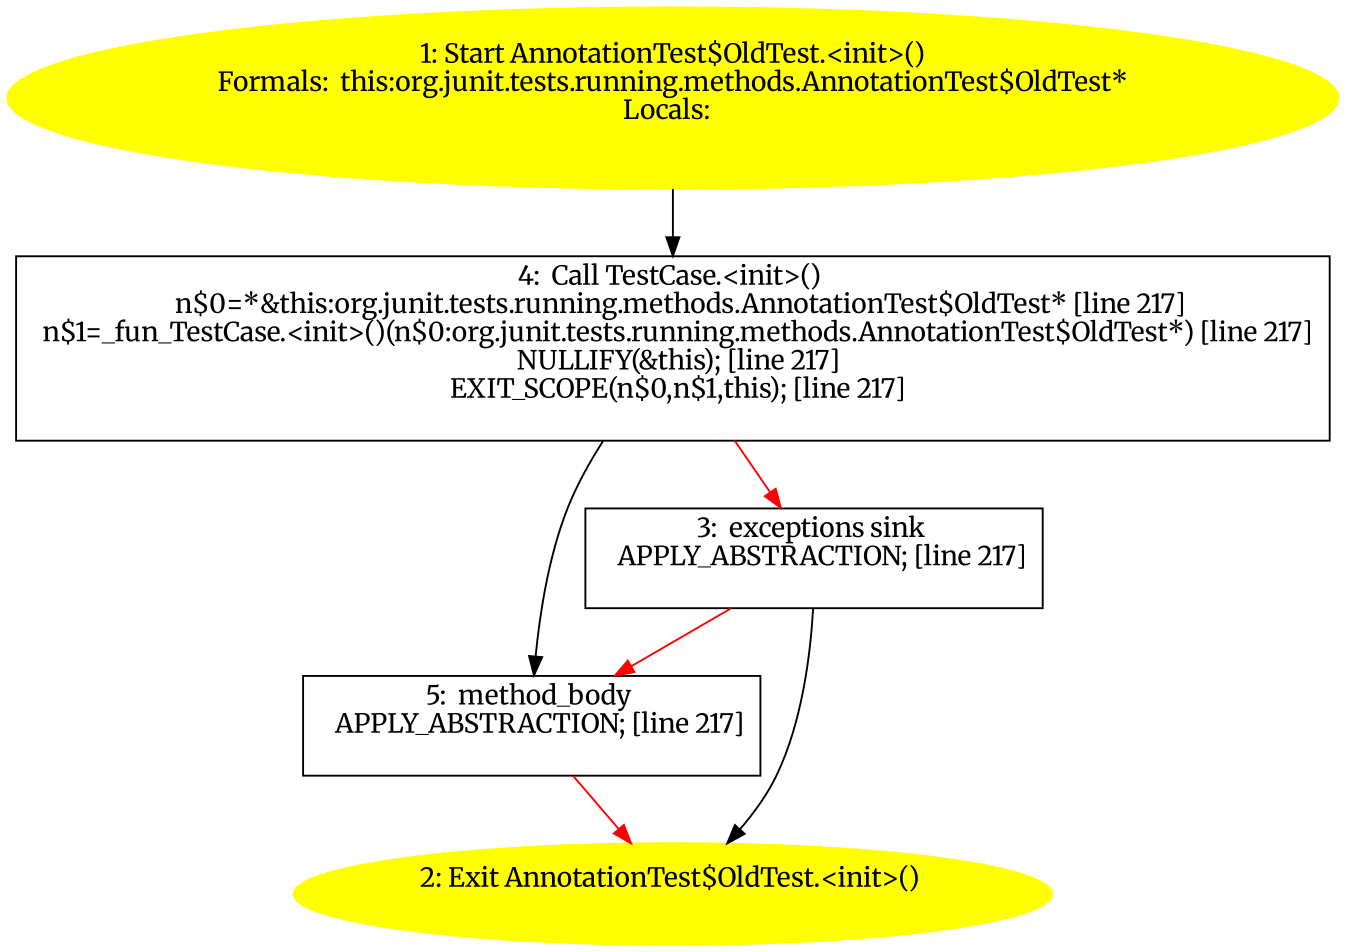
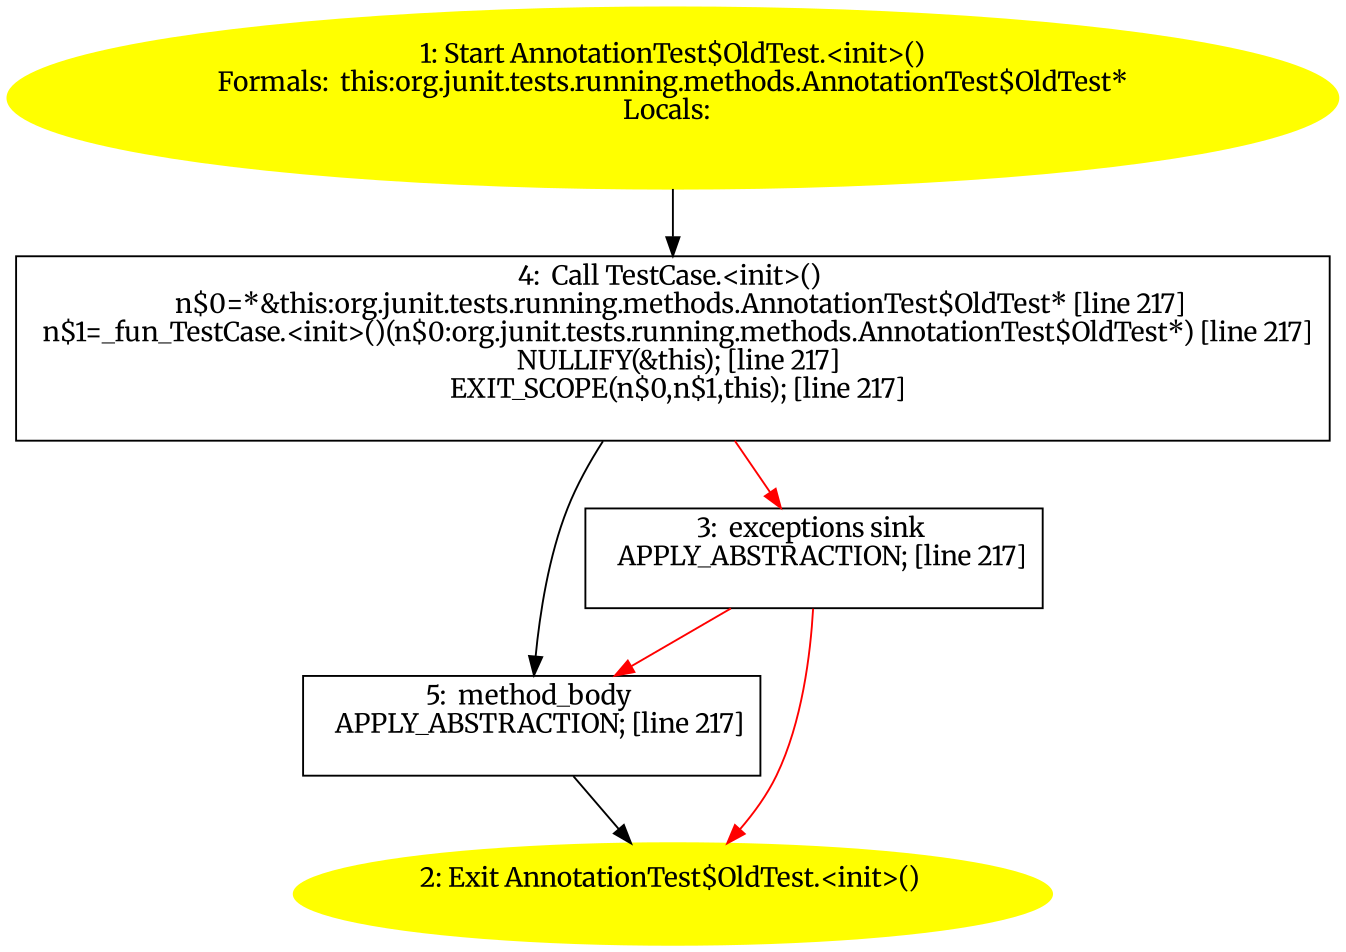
edge "3:  exceptions sink APPLY_ABSTRACTION; [line 217]" -> "2: Exit AnnotationTest$OldTest.<init>()": color black -> red
edge "5:  method_body APPLY_ABSTRACTION; [line 217]" -> "2: Exit AnnotationTest$OldTest.<init>()": color red -> black
